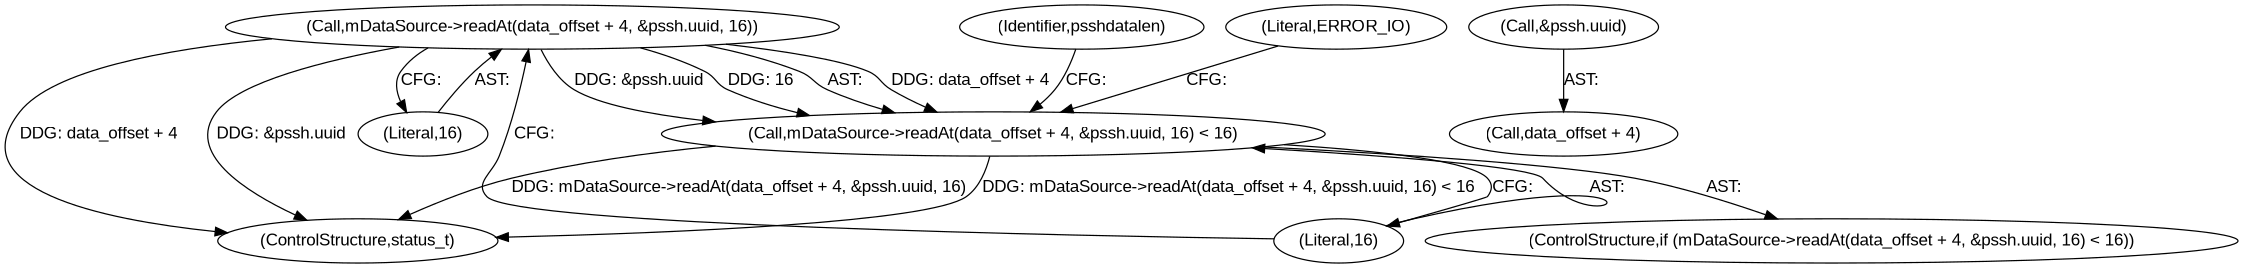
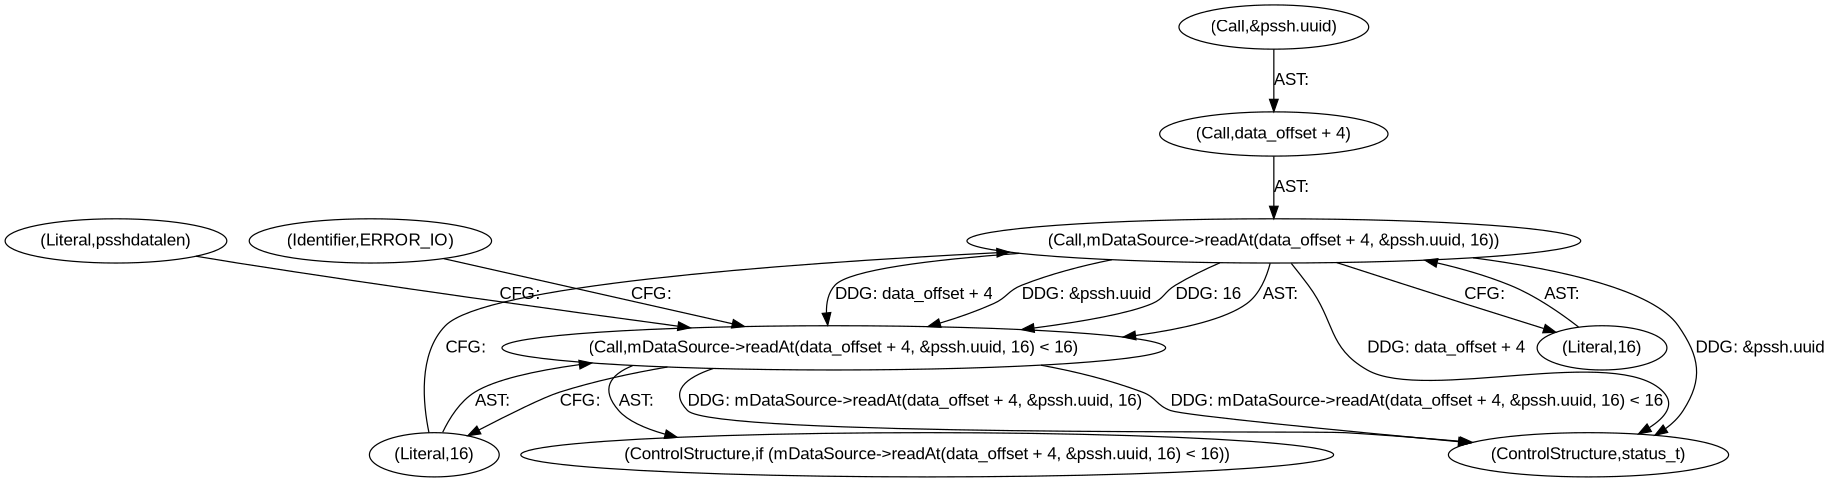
node "(Identifier,psshdatalen)": label "(Identifier,psshdatalen)" -> "(Literal,psshdatalen)"
node "(Literal,ERROR_IO)": label "(Literal,ERROR_IO)" -> "(Identifier,ERROR_IO)"
edge "(Call,data_offset + 4)" -> "(Call,mDataSource->readAt(data_offset + 4, &pssh.uuid, 16))": added, label "AST:"
